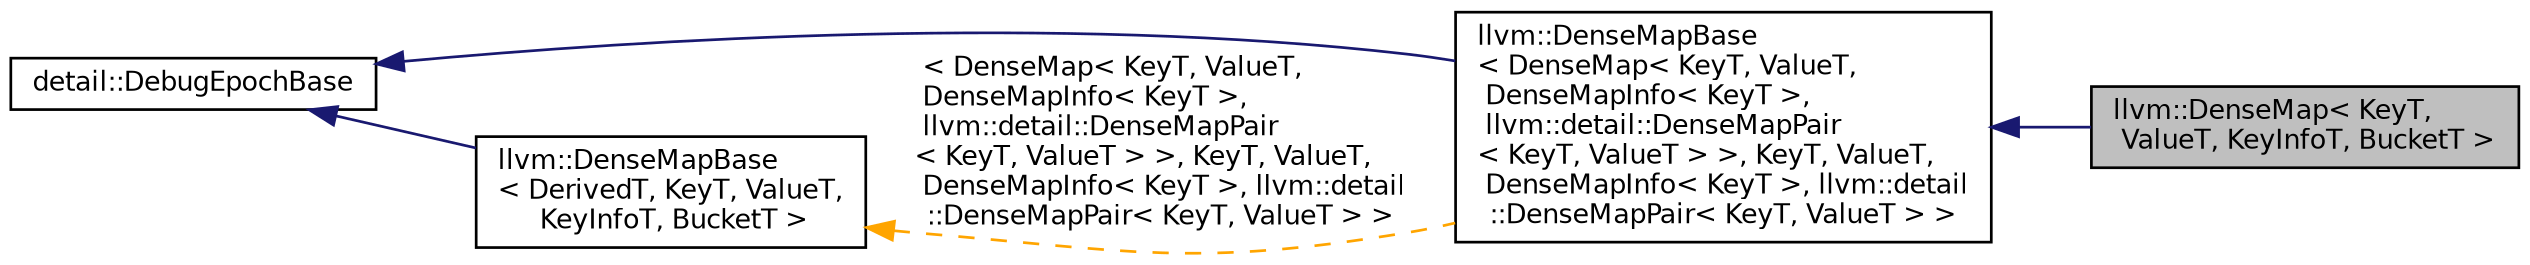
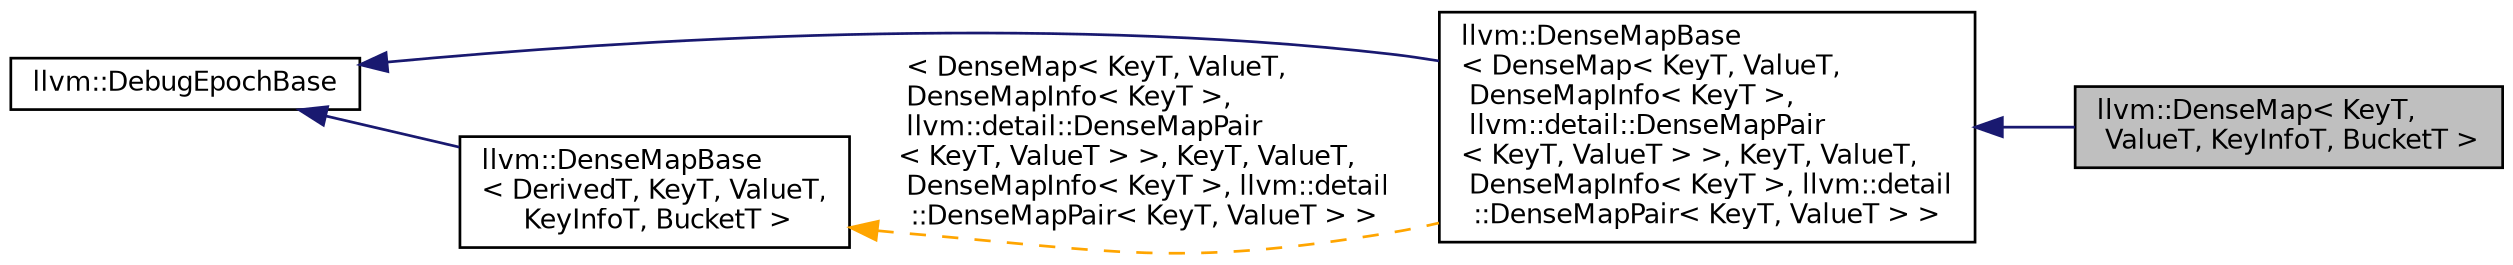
node "detail::DebugEpochBase": label "detail::DebugEpochBase" -> "llvm::DebugEpochBase"
